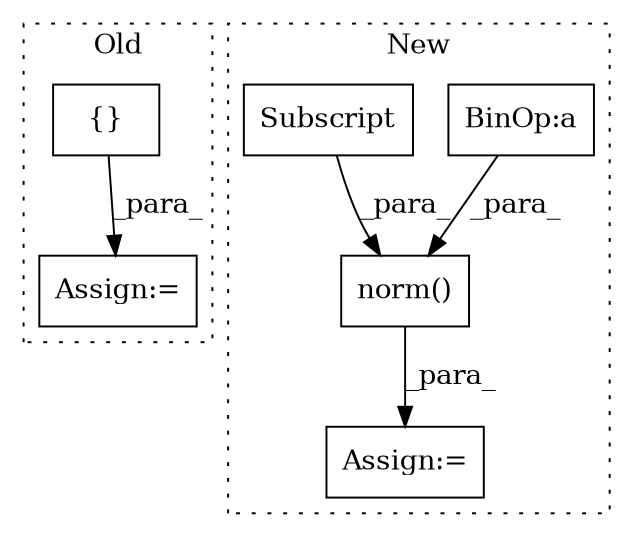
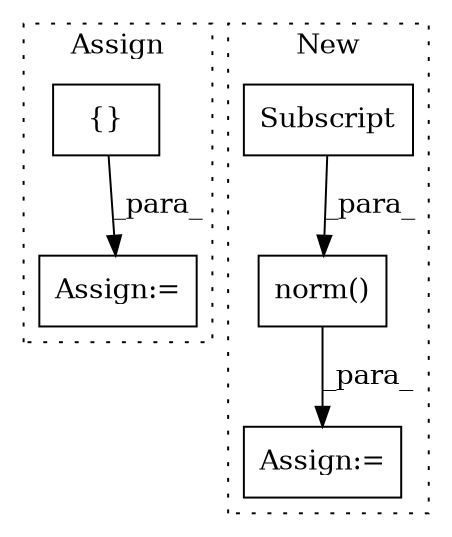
cluster "Old": label "Old" -> "Assign"
node "BinOp:a": removed
